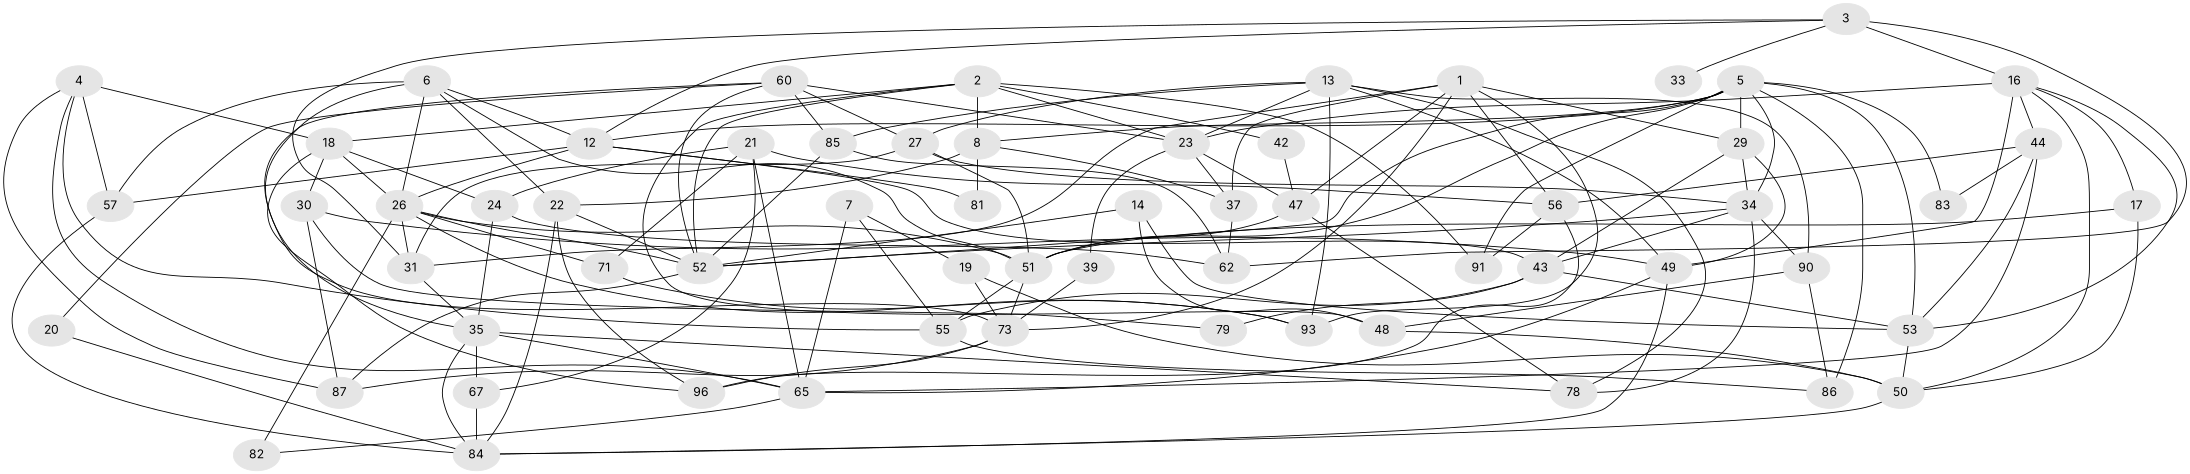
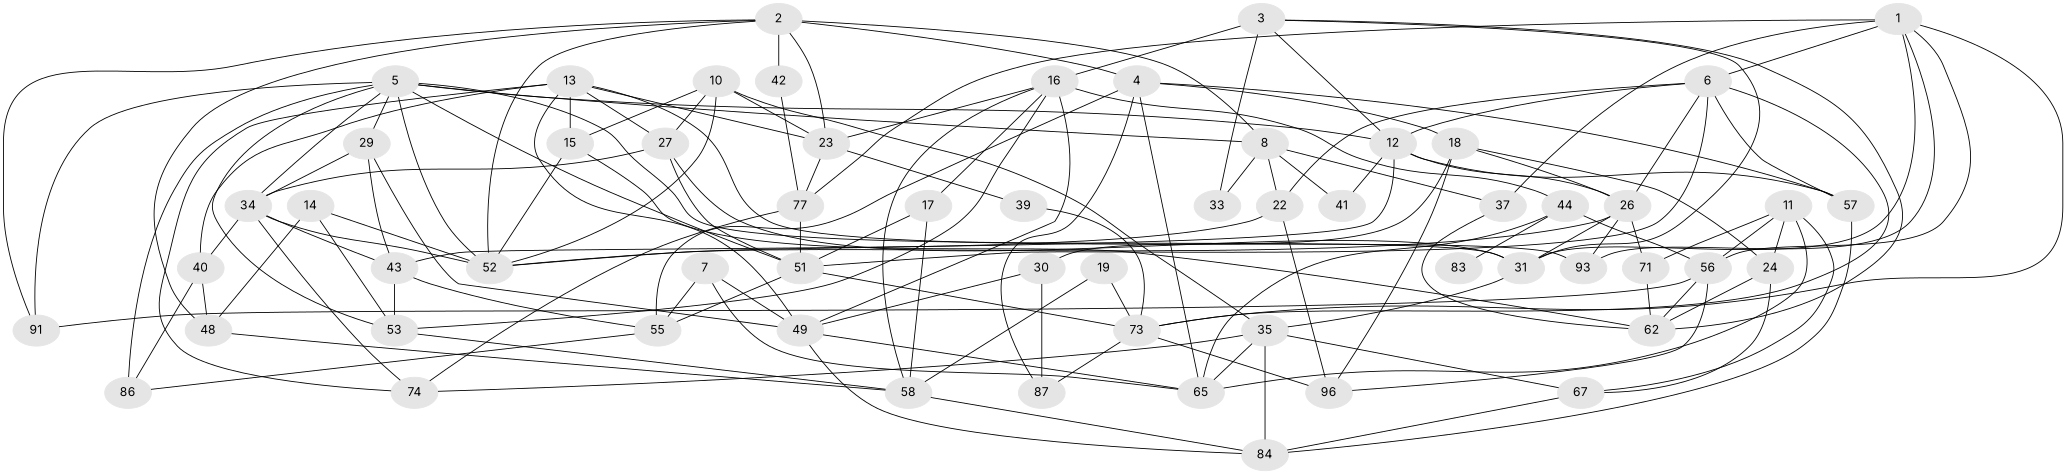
node "60": label "60" -> "10"
edge "5" -- "83": now "5" -- "31"
edge "2" -- "18": now "2" -- "4"
edge "1" -- "29": now "1" -- "6"
node "21": label "21" -> "11"
node "85": label "85" -> "15"
edge "23" -- "37": removed
edge "8" -- "33": added
node "81": label "81" -> "41"
node "47": label "47" -> "77"
edge "7" -- "19": now "7" -- "49"
edge "26" -- "51": removed
edge "44" -- "53": removed
edge "24" -- "35": now "24" -- "67"
node "90": label "90" -> "40"
edge "52" -- "87": removed
edge "56" -- "62": added
edge "71" -- "93": now "71" -- "62"
edge "22" -- "84": removed
node "20": removed
node "79": removed
node "78": label "78" -> "74"
node "50": label "50" -> "58"
node "82": removed
